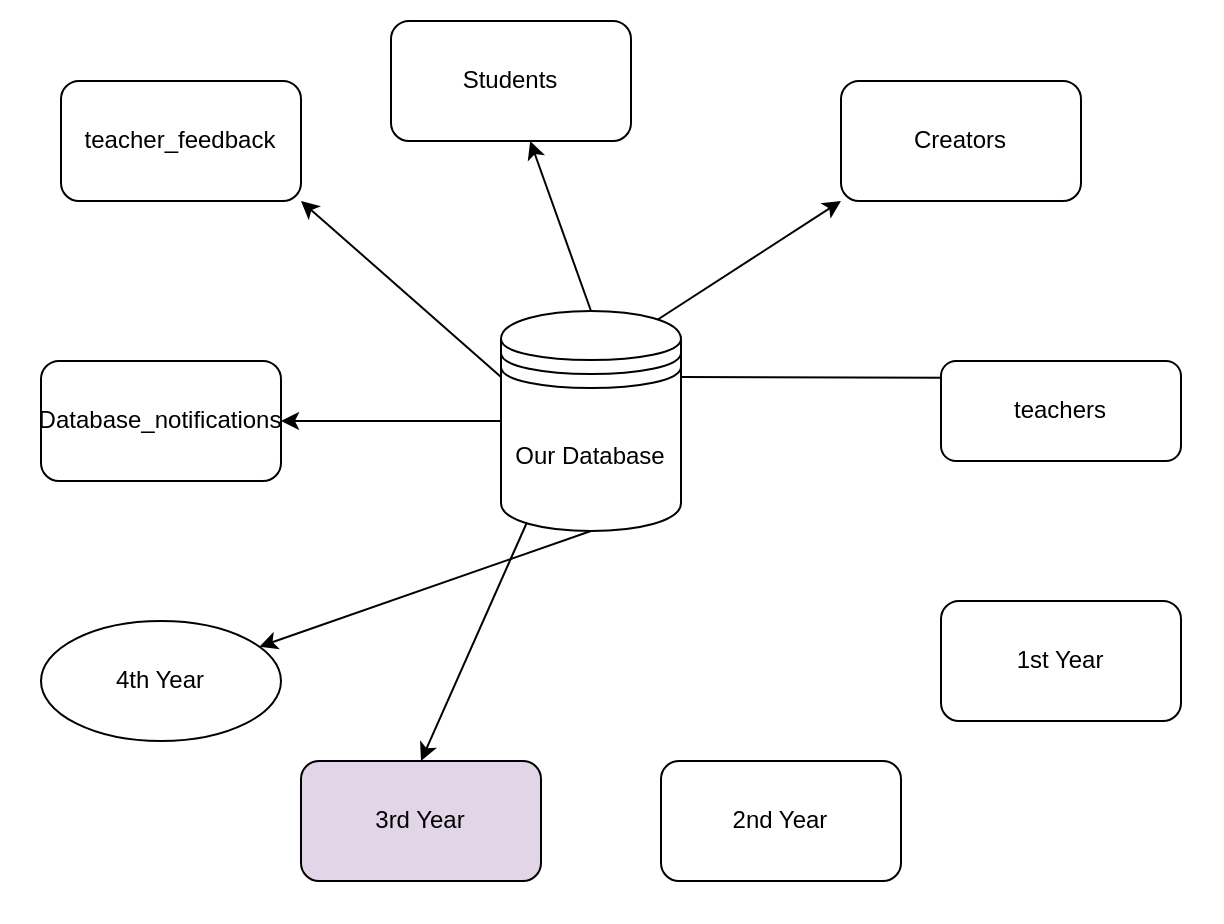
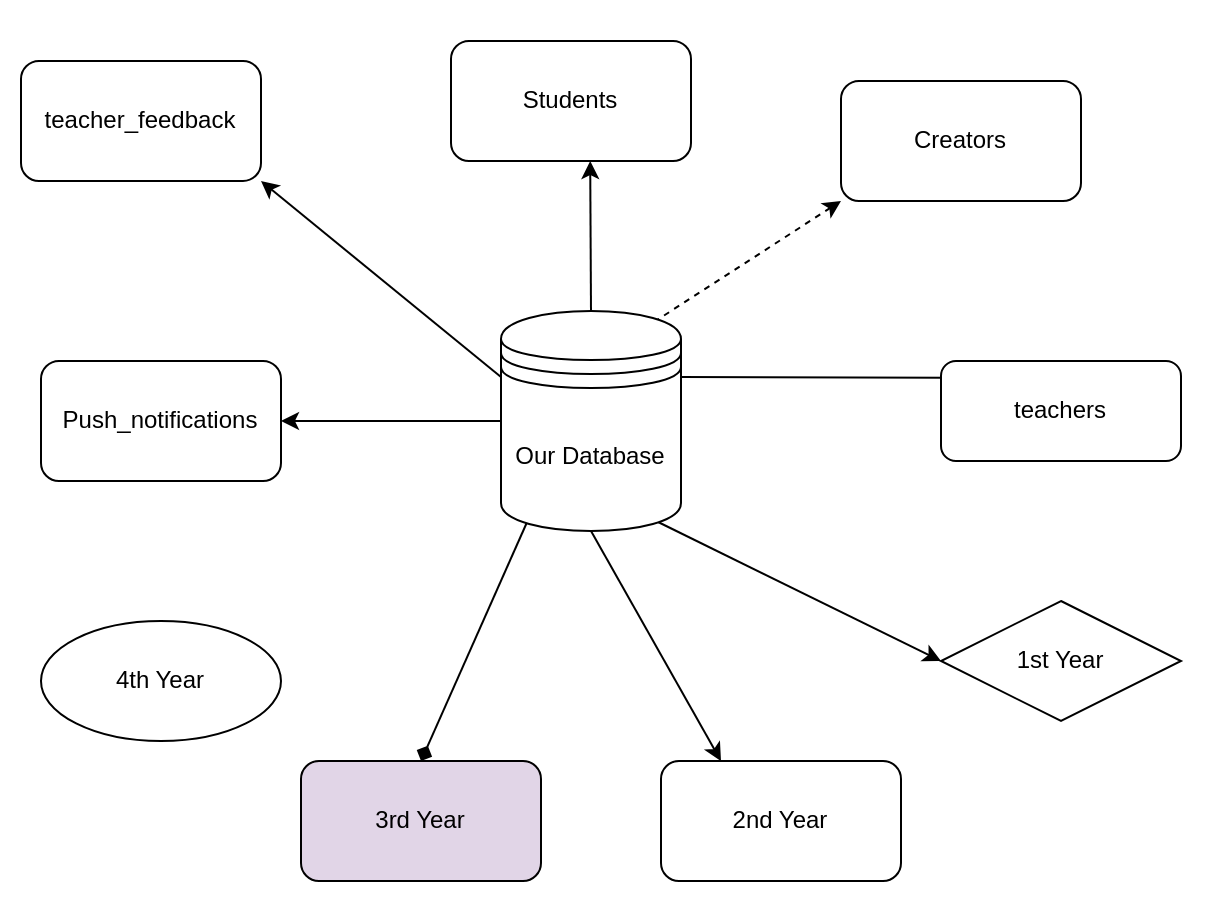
node "Students": moved (511, 81) -> (571, 101)
node "teacher_feedback": moved (181, 141) -> (141, 121)
edge "Our Database" -> "Creators": style solid -> dashed
node "Database_notifications": label "Database_notifications" -> "Push_notifications"
edge "Our Database" -> "1st Year": added
edge "Our Database" -> "4th Year": now "Our Database" -> "2nd Year"
node "1st Year": shape rounded rectangle -> diamond
edge "Our Database" -> "3rd Year": arrowhead classic -> diamond
